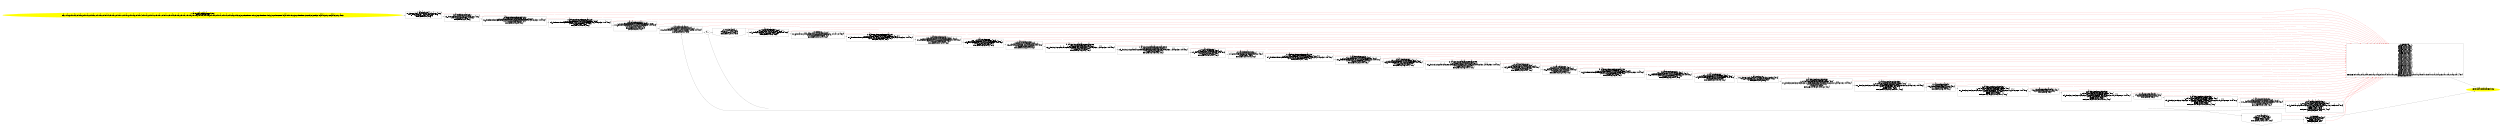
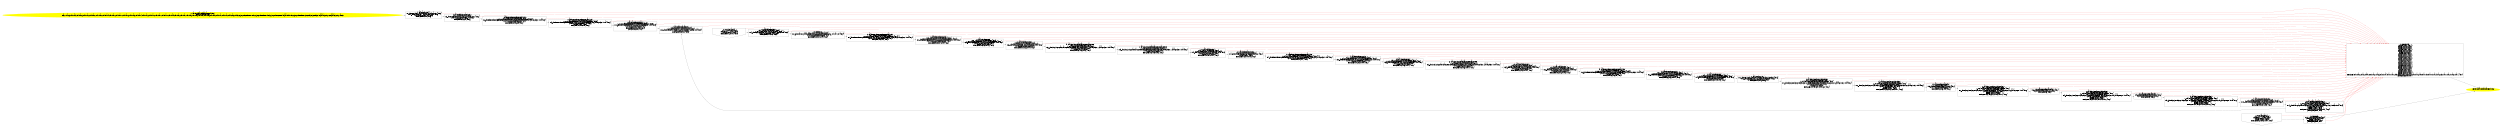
node "12: +": removed
